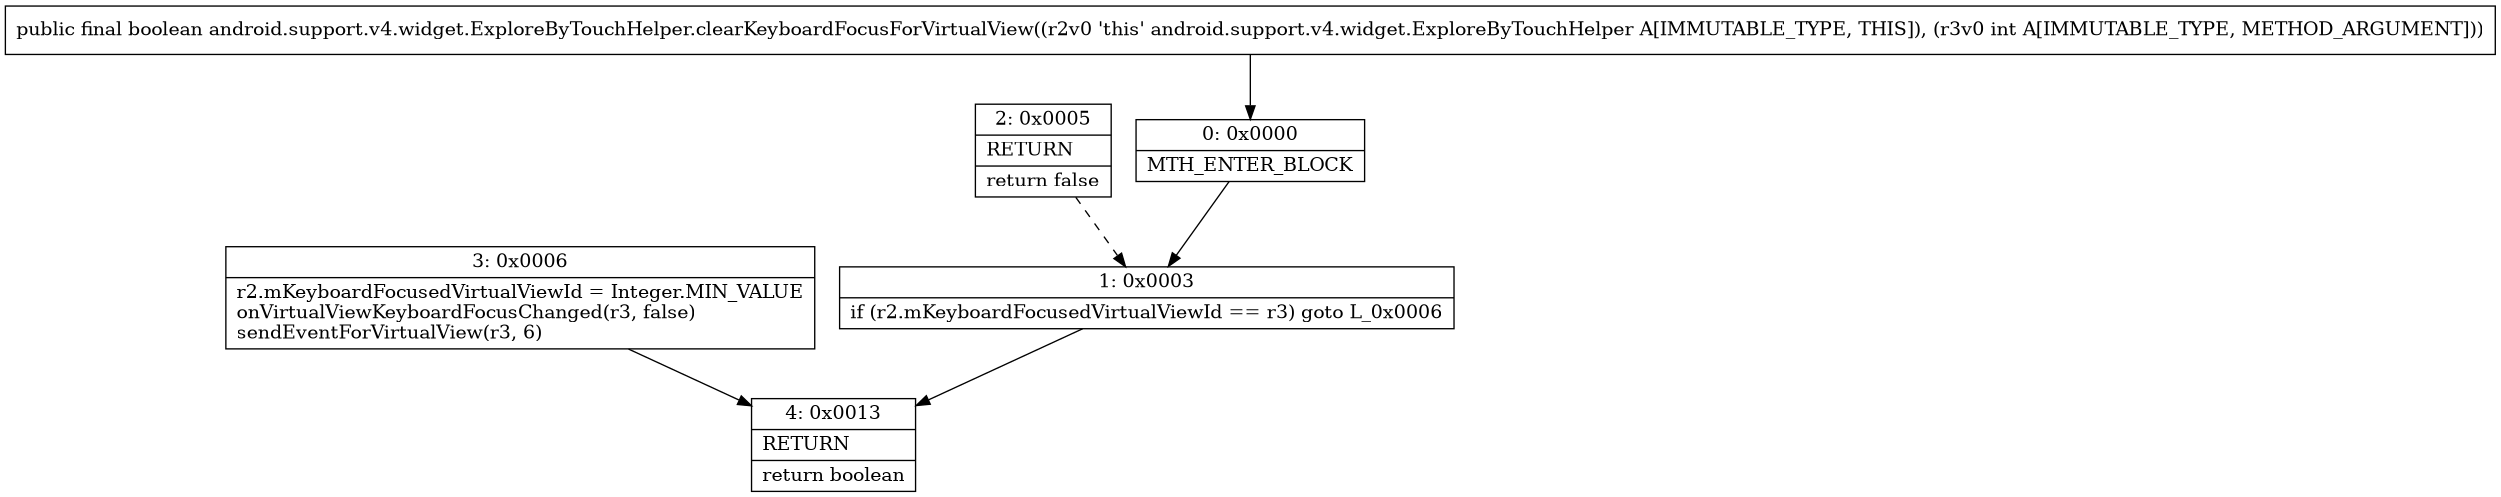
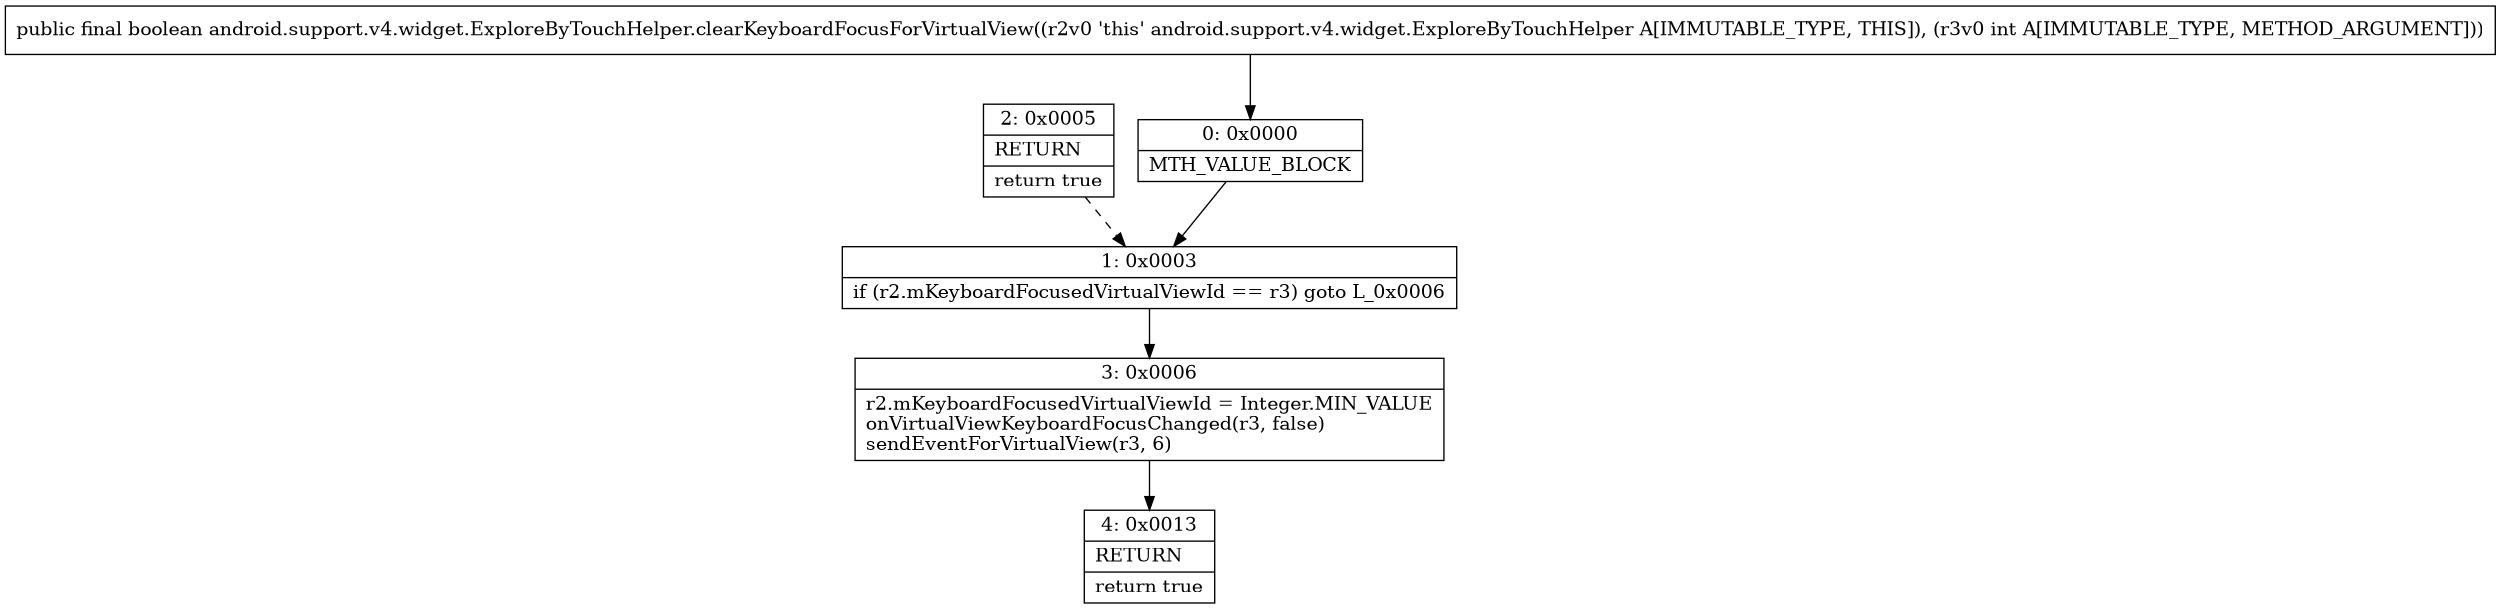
node "0: 0x0000": text "MTH_ENTER_BLOCK" -> "MTH_VALUE_BLOCK"
node "2: 0x0005": text "return false" -> "return true"
edge "1: 0x0003" -> "4: 0x0013": now "1: 0x0003" -> "3: 0x0006"
node "4: 0x0013": text "return boolean" -> "return true"
